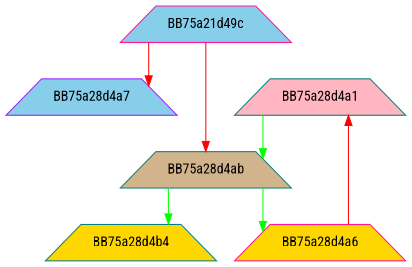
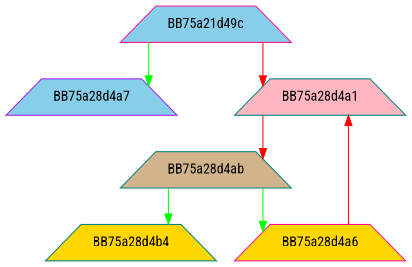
edge "BB75a21d49c" -> "BB75a28d4a7": color red -> green
edge "BB75a21d49c" -> "BB75a28d4ab": now "BB75a21d49c" -> "BB75a28d4a1"
edge "BB75a28d4a1" -> "BB75a28d4ab": color green -> red
